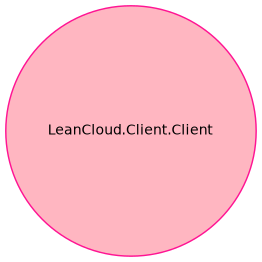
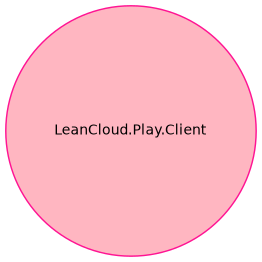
node "LeanCloud.Client.Client": label "LeanCloud.Client.Client" -> "LeanCloud.Play.Client"
